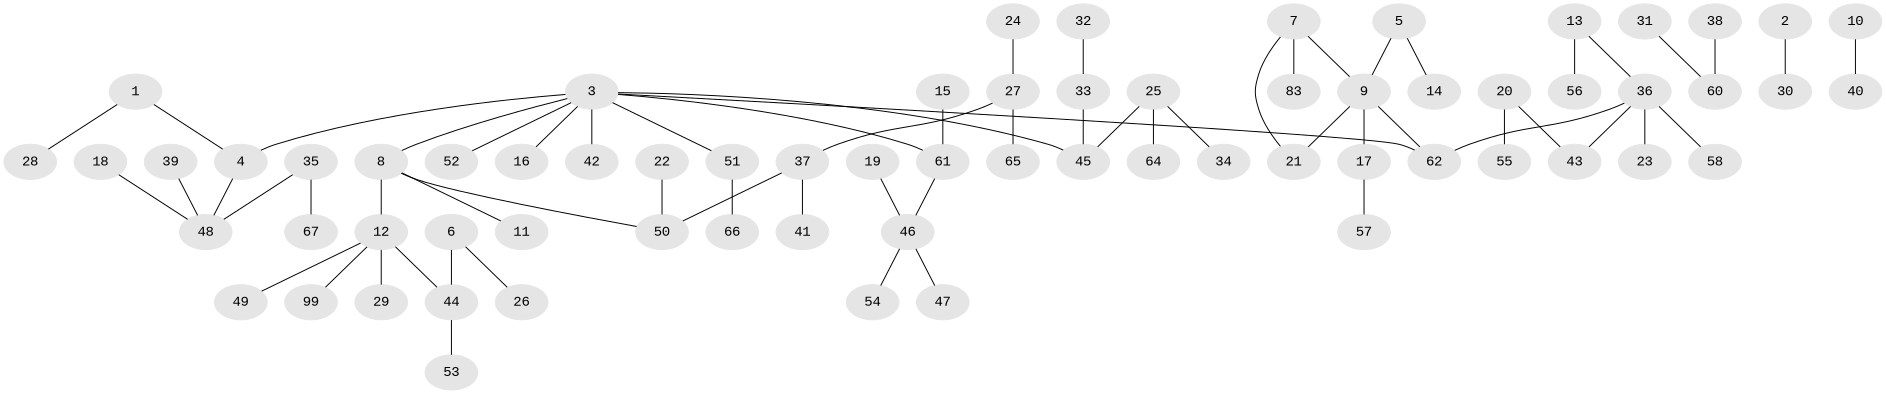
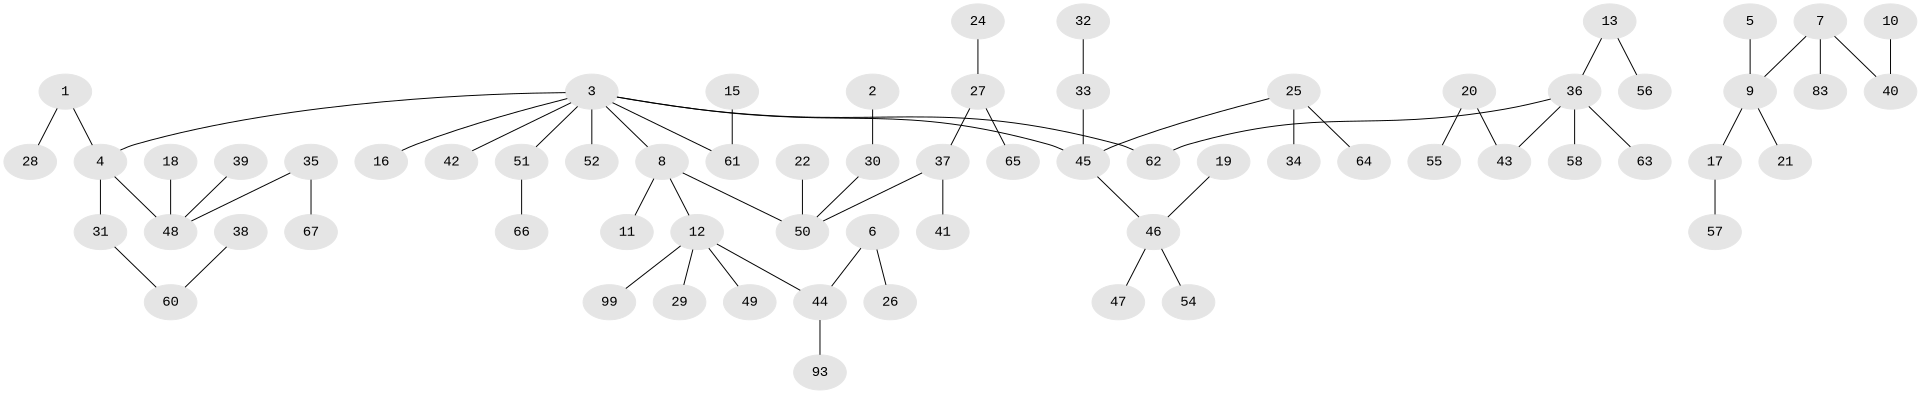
edge "7" -- "21": now "7" -- "40"
node "14": removed
edge "9" -- "62": removed
node "23": label "23" -> "63"
edge "4" -- "31": added
edge "30" -- "50": added
edge "61" -- "46": now "45" -- "46"
node "53": label "53" -> "93"
